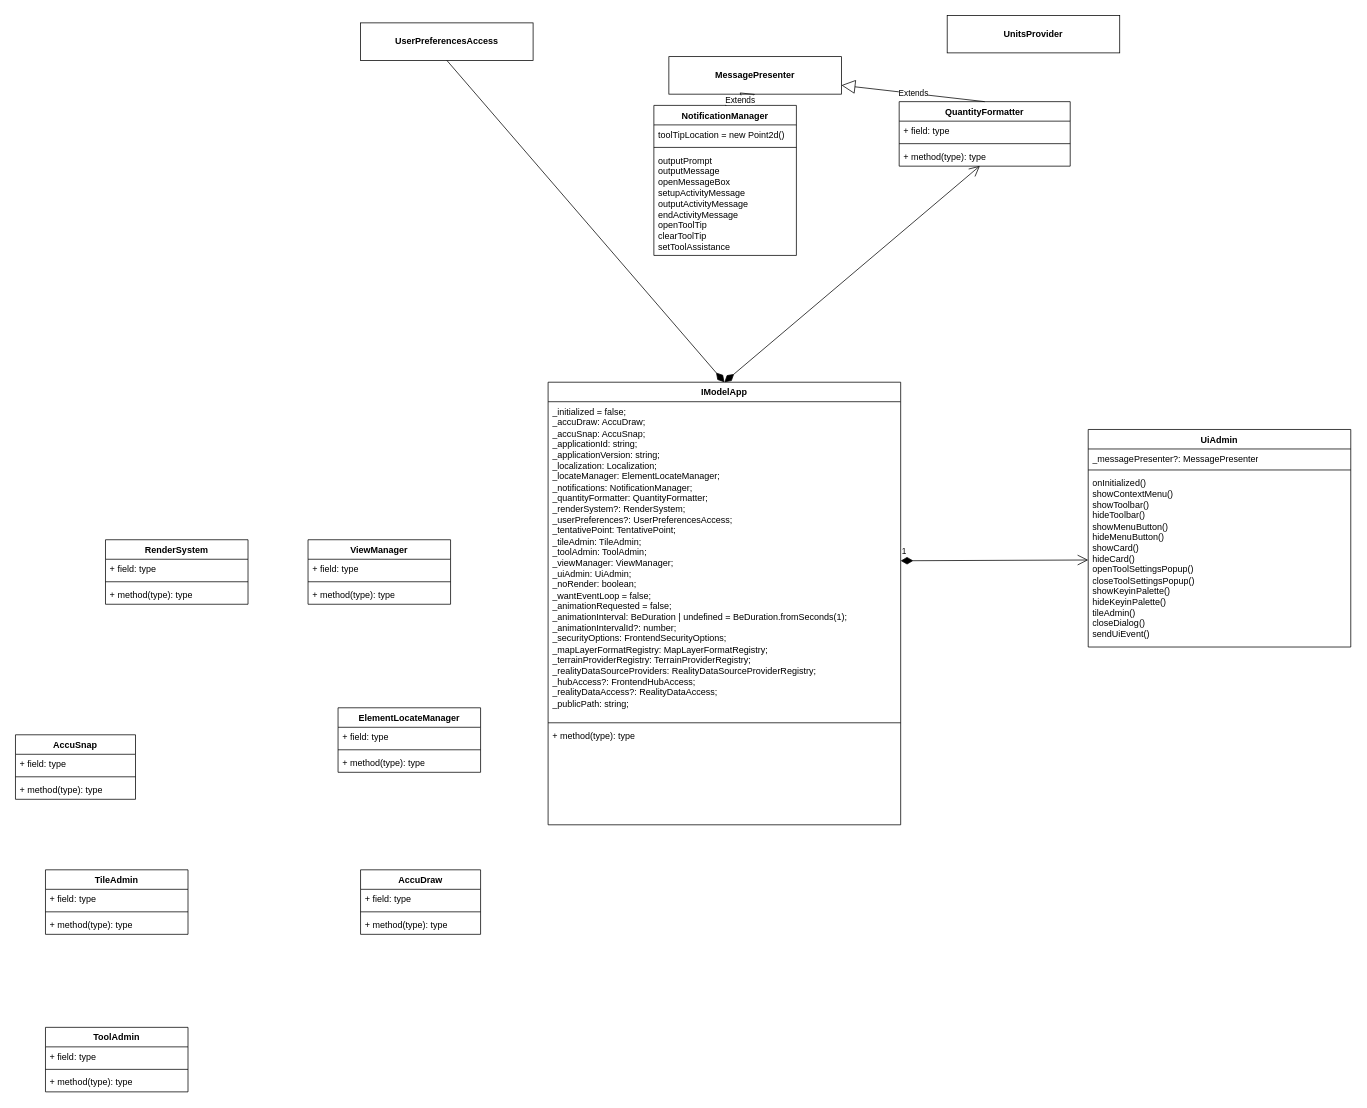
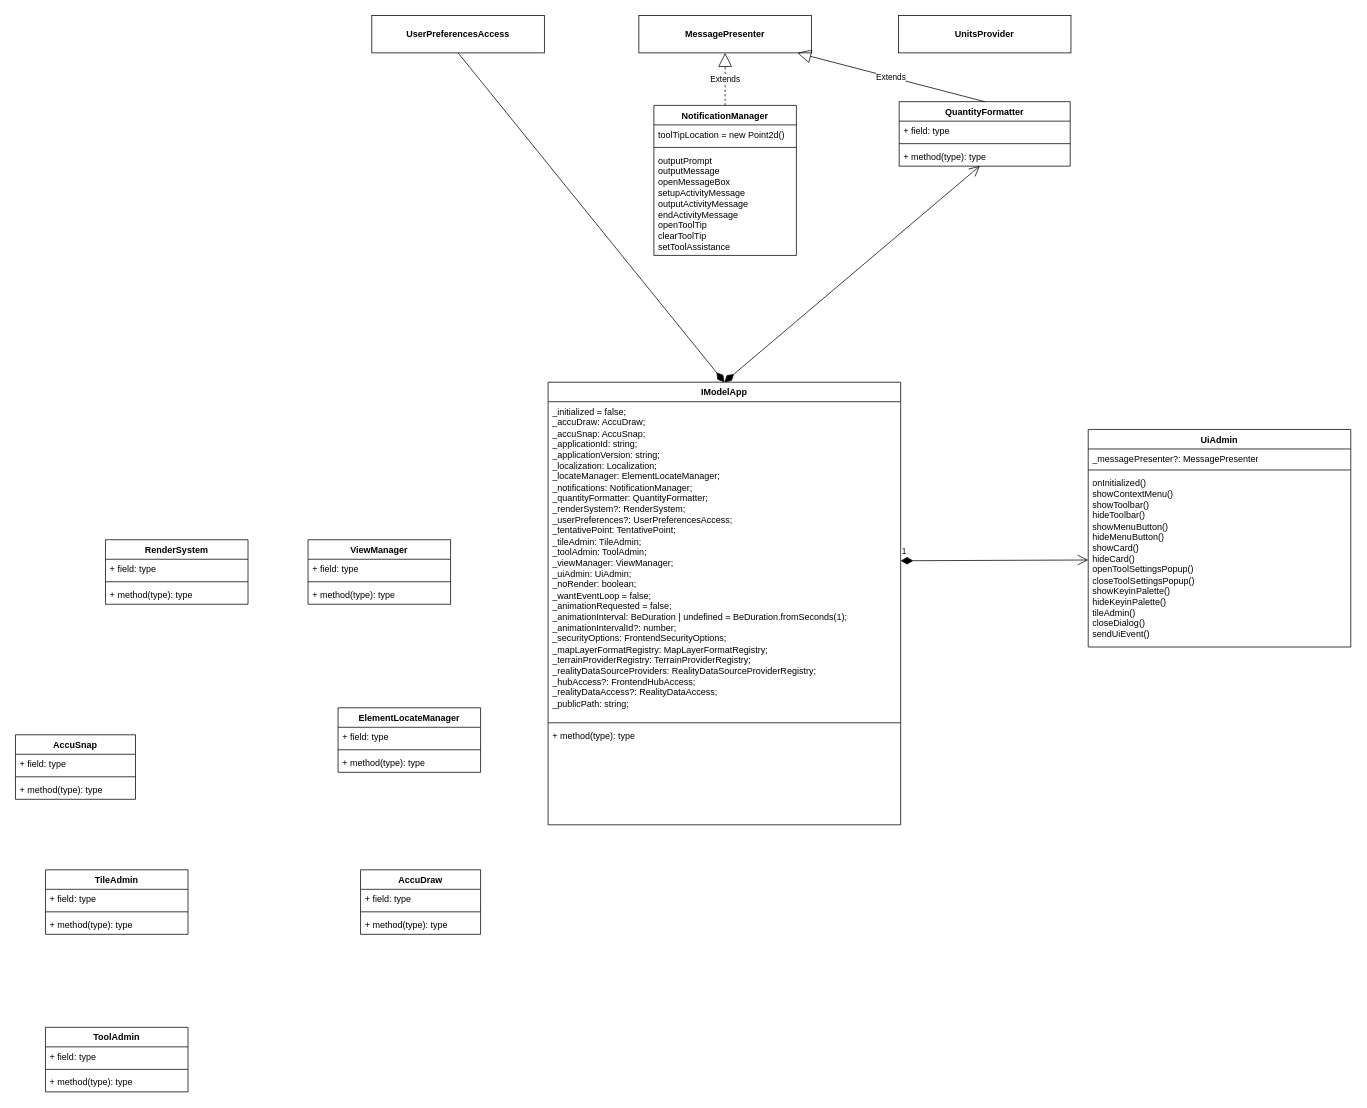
node "UnitsProvider": moved (1033, 34) -> (984, 34)
node "UserPreferencesAccess": moved (447, 42) -> (458, 34)
node "MessagePresenter": moved (755, 75) -> (725, 34)
